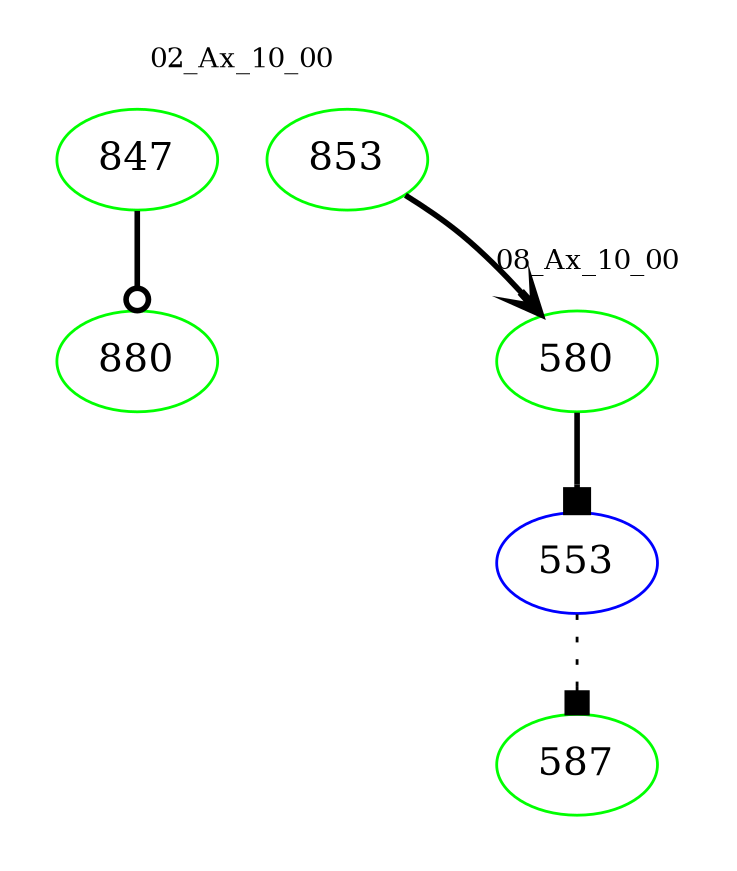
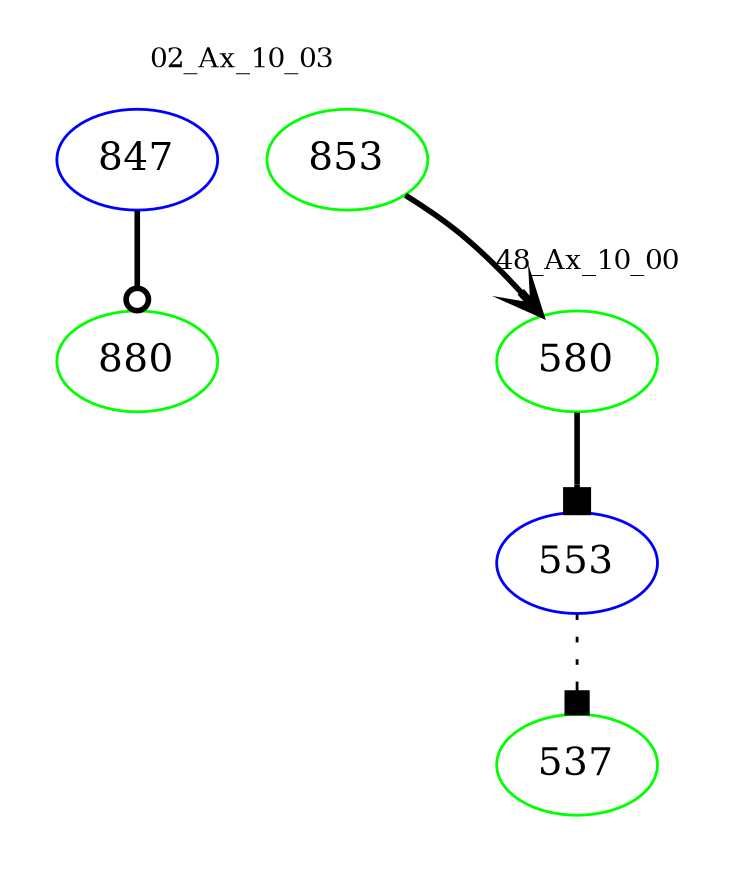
cluster "02_Ax_10_00": label "02_Ax_10_00" -> "02_Ax_10_03"
node "847": color green -> blue
cluster "08_Ax_10_00": label "08_Ax_10_00" -> "48_Ax_10_00"
node "587": label "587" -> "537"
